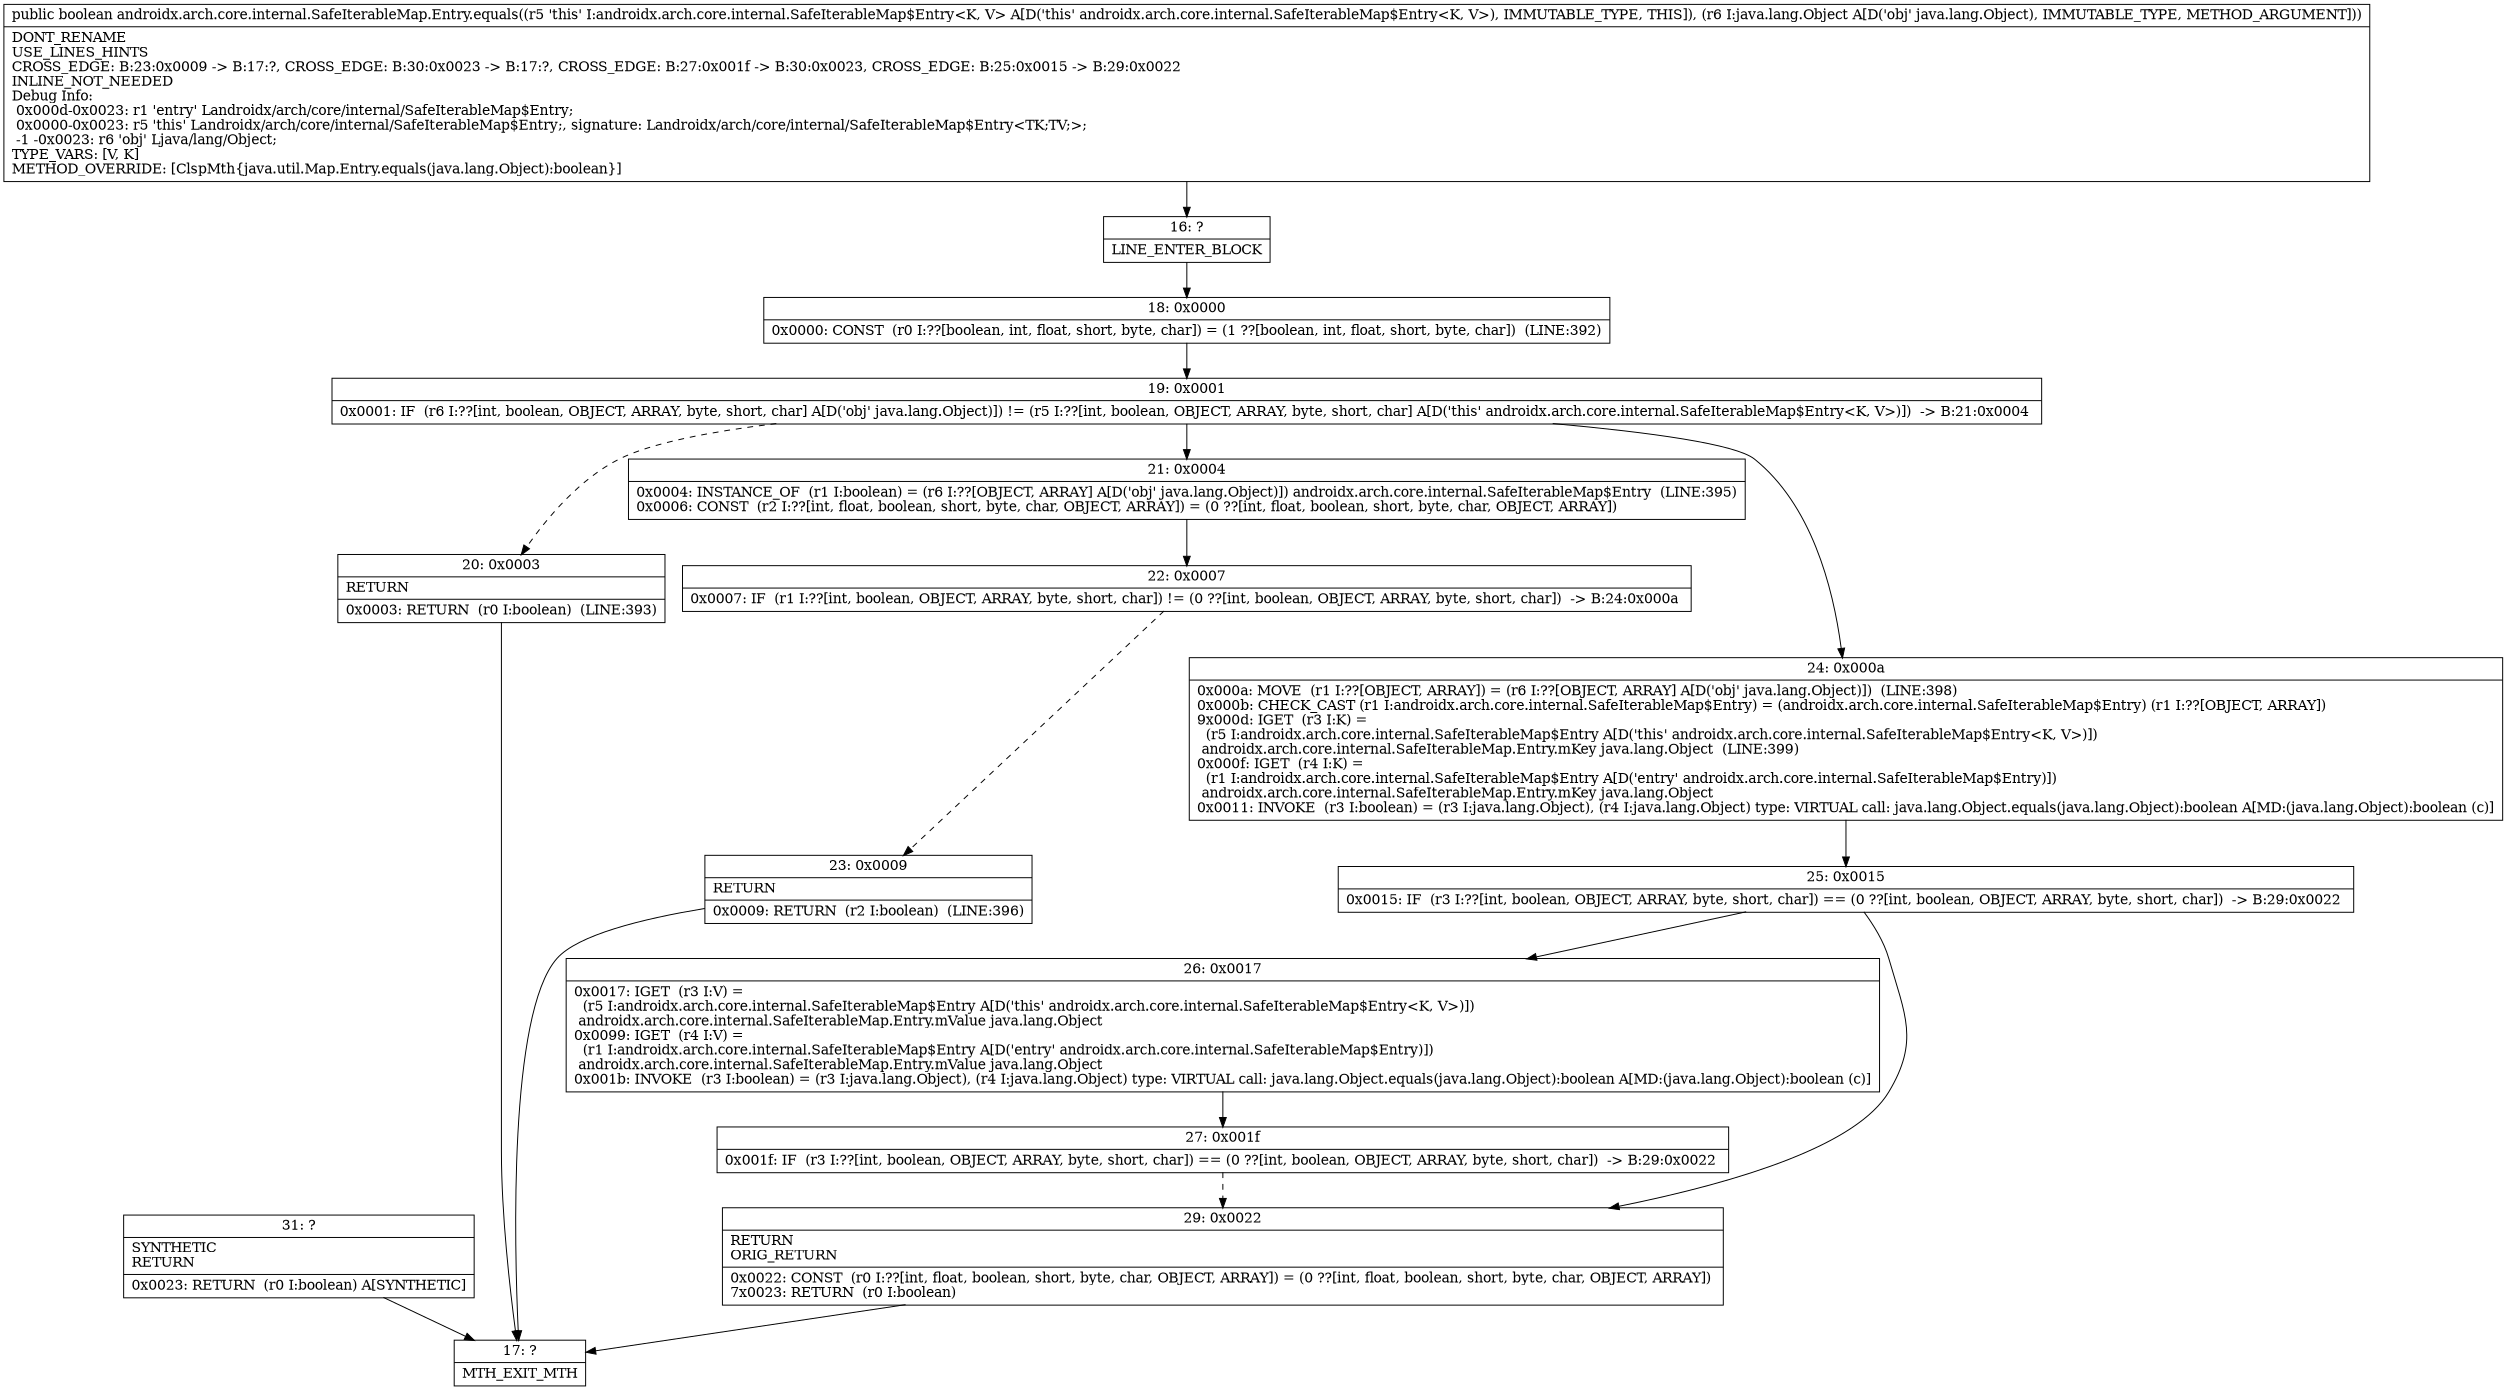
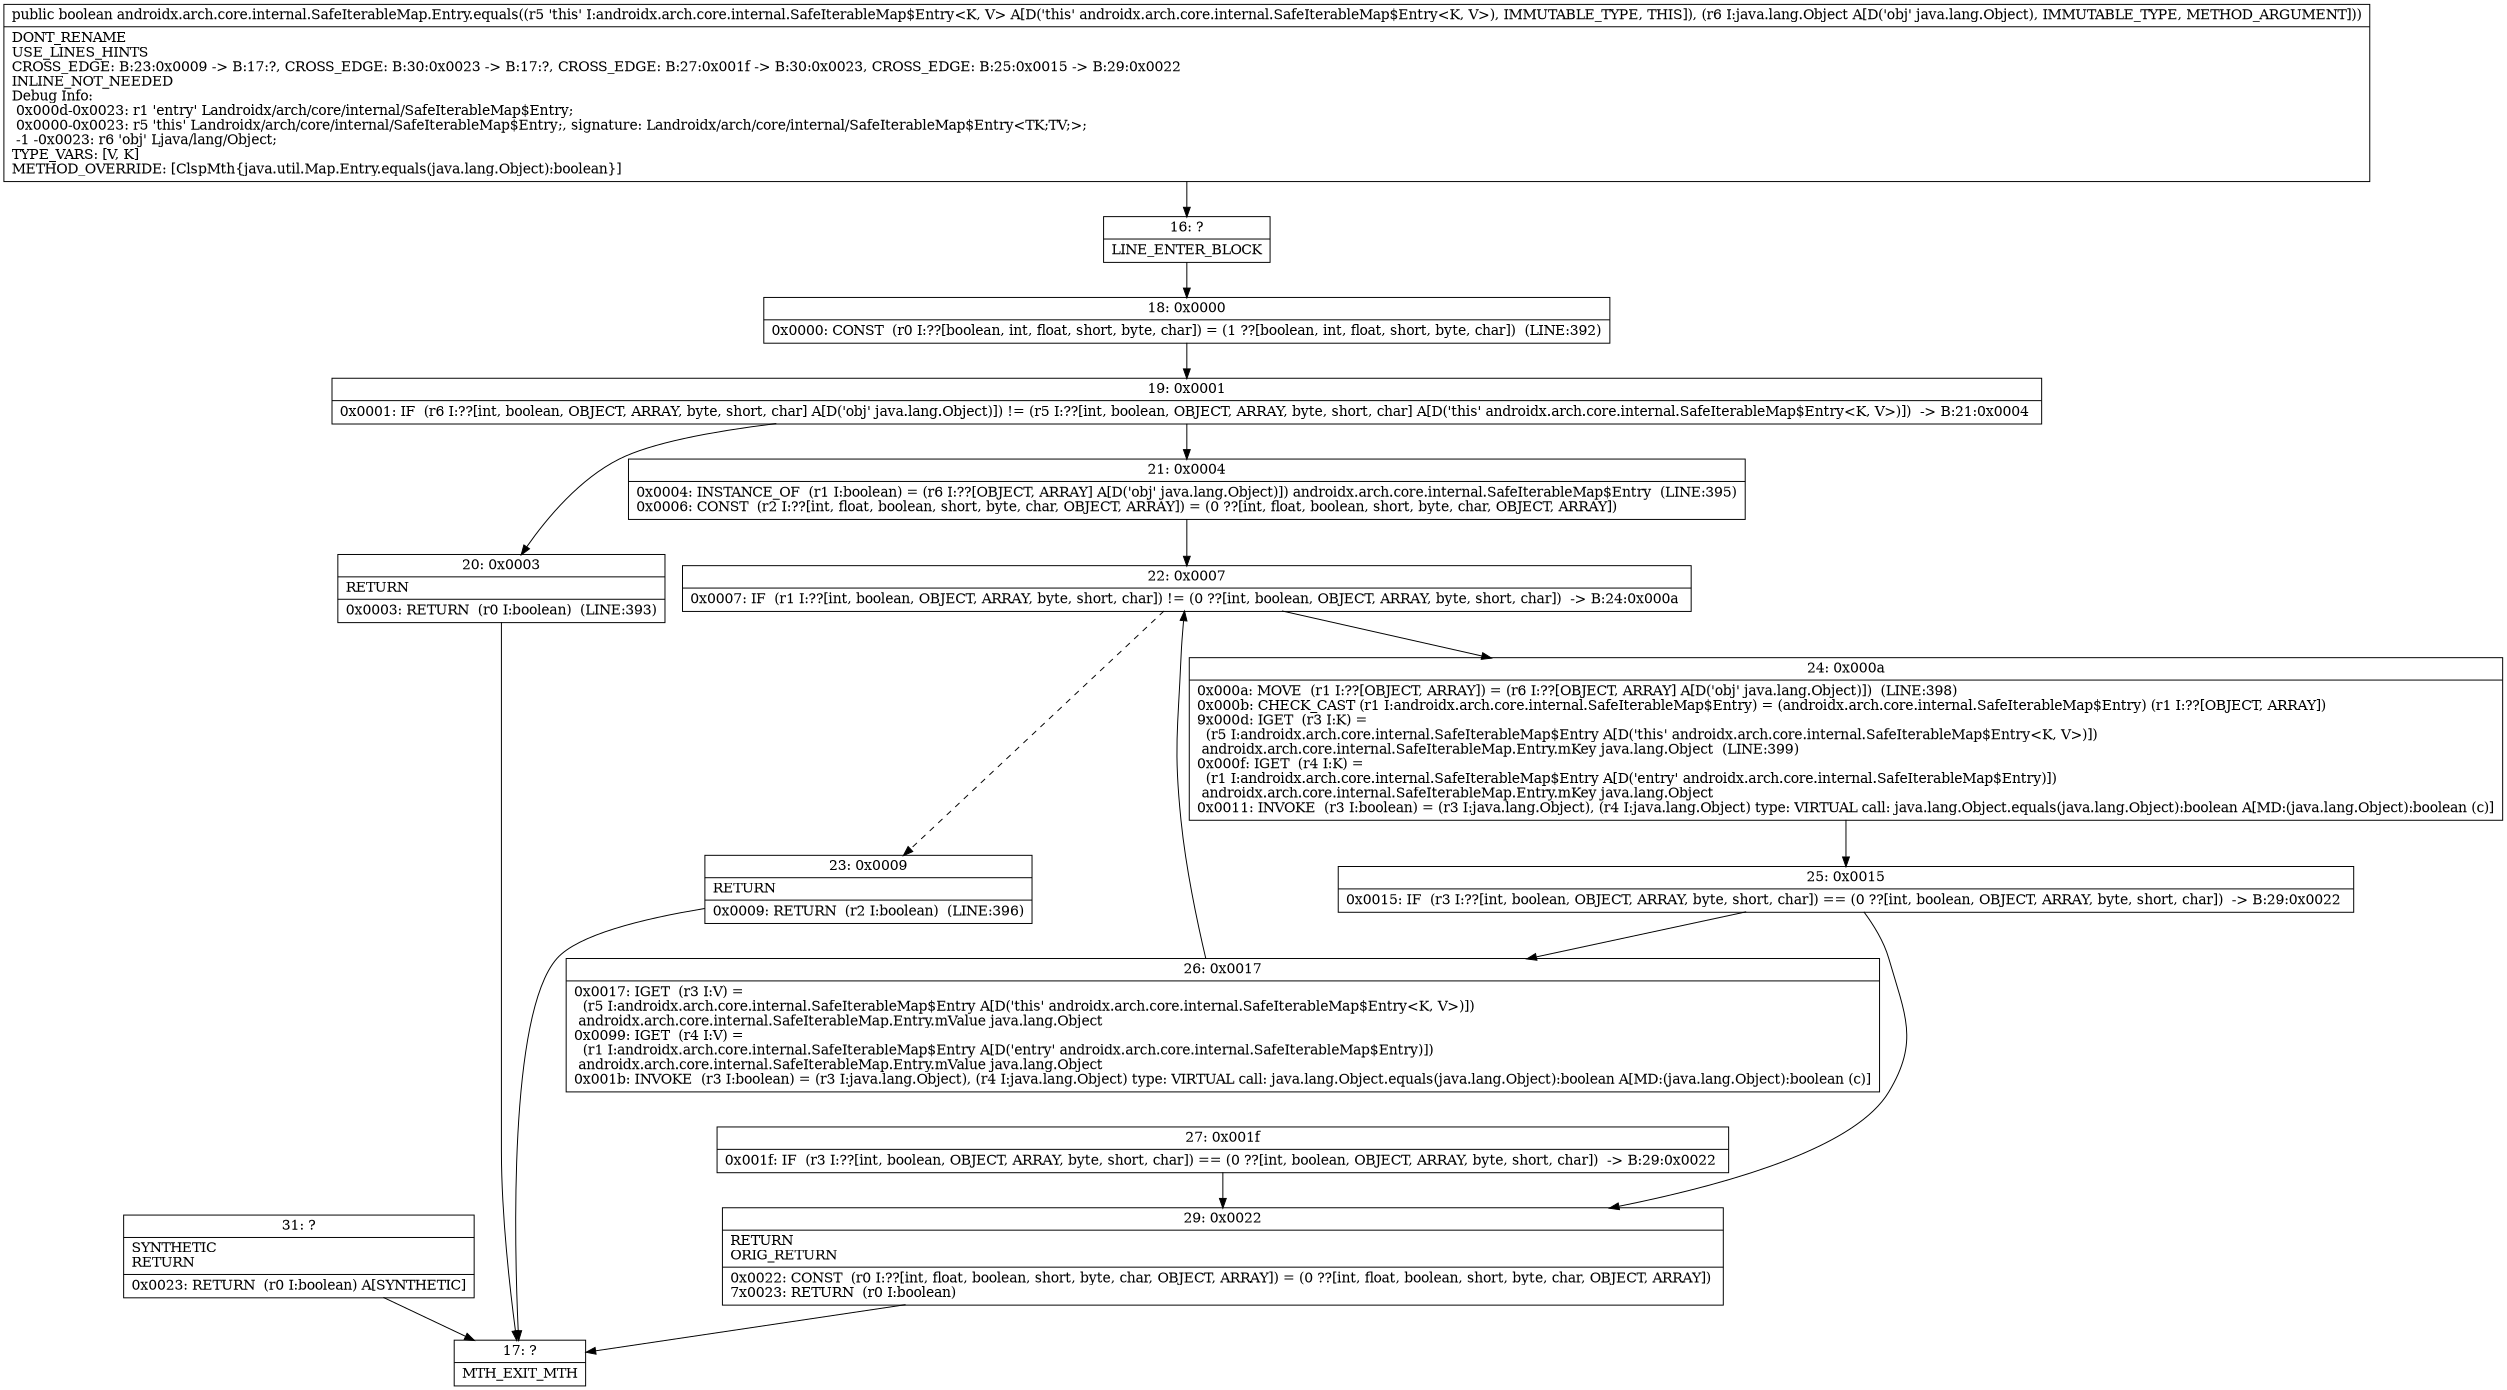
edge "19: 0x0001" -> "20: 0x0003": style dashed -> solid
edge "19: 0x0001" -> "24: 0x000a": now "22: 0x0007" -> "24: 0x000a"
edge "26: 0x0017" -> "27: 0x001f": now "26: 0x0017" -> "22: 0x0007"
edge "27: 0x001f" -> "29: 0x0022": style dashed -> solid
